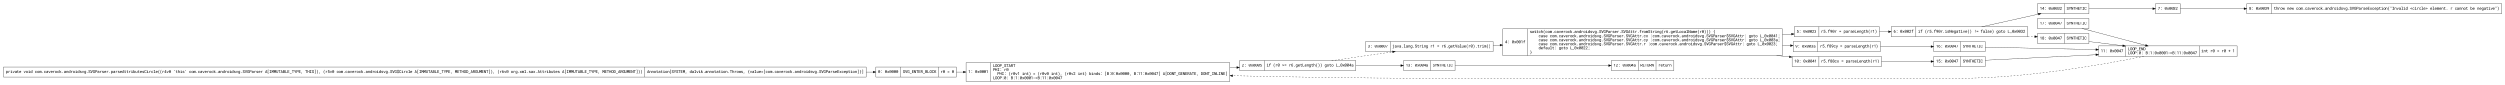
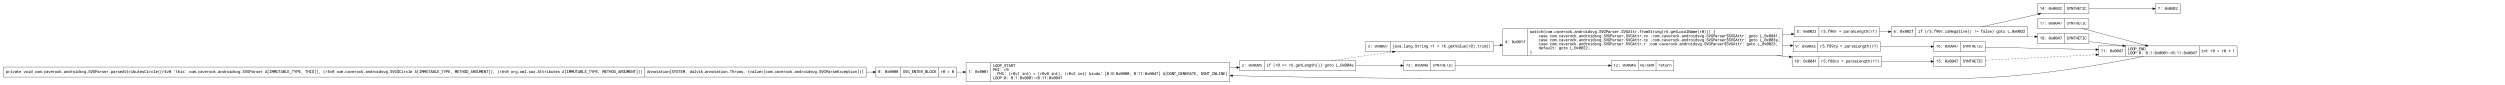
node "8: 0x0039": removed
edge "15: 0x0047" -> "11: 0x0047": style solid -> dashed
edge "11: 0x0047" -> "1: 0x0001": style dashed -> solid
